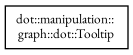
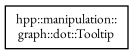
node "dot::manipulation:: graph::dot::Tooltip": label "dot::manipulation:: graph::dot::Tooltip" -> "hpp::manipulation:: graph::dot::Tooltip"
